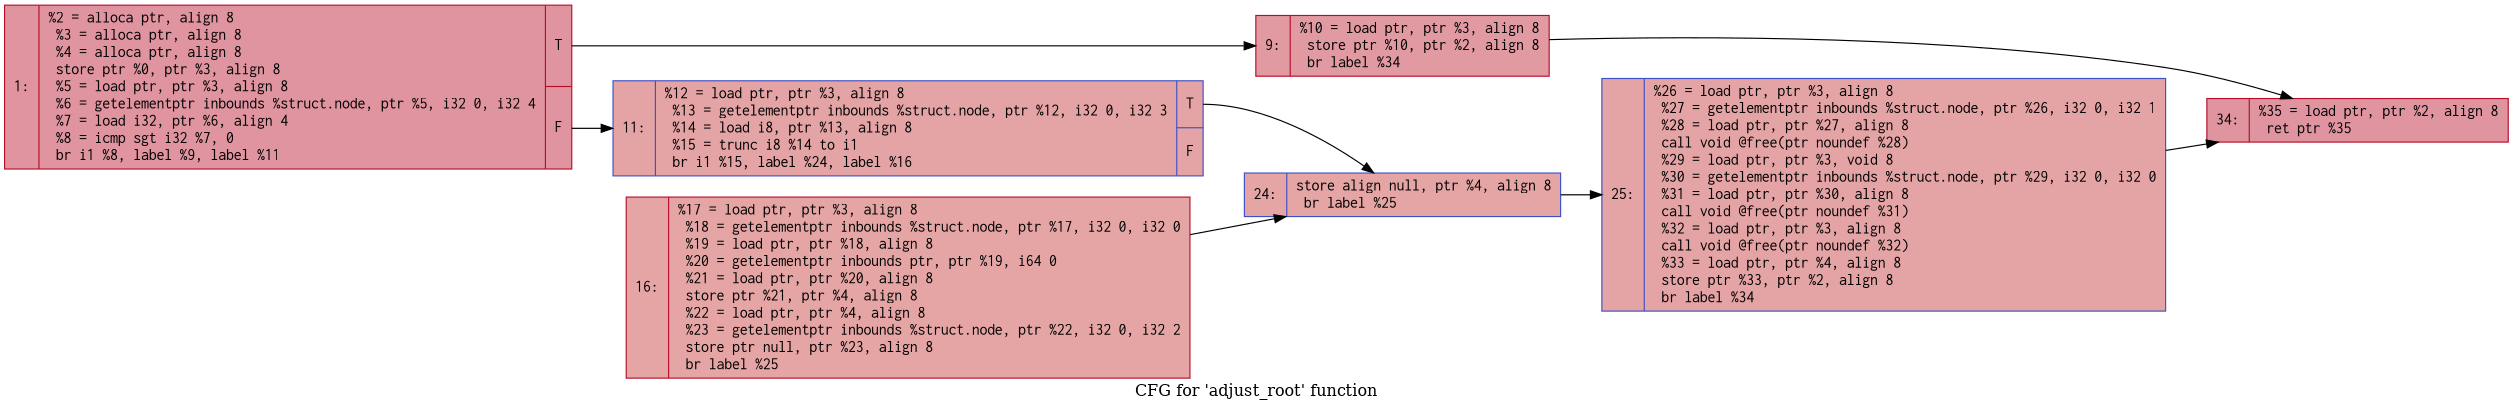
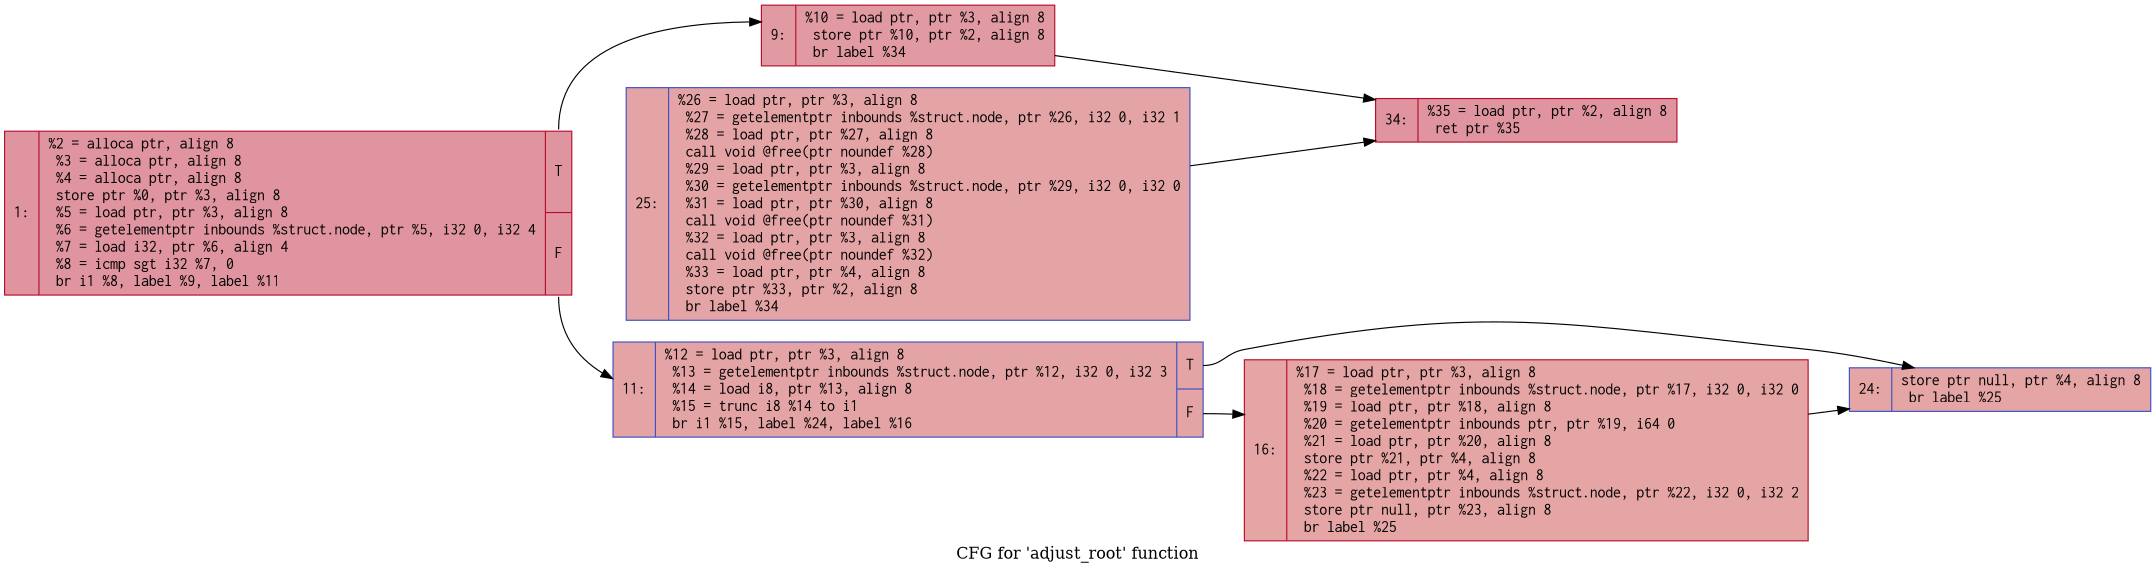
node "25:": text "%29 = load ptr, ptr %3, void 8" -> "%29 = load ptr, ptr %3, align 8"
node "24:": text "store align null, ptr %4, align 8" -> "store ptr null, ptr %4, align 8"
edge "24:" -> "25:": removed
edge "11:" -> "16:": added
